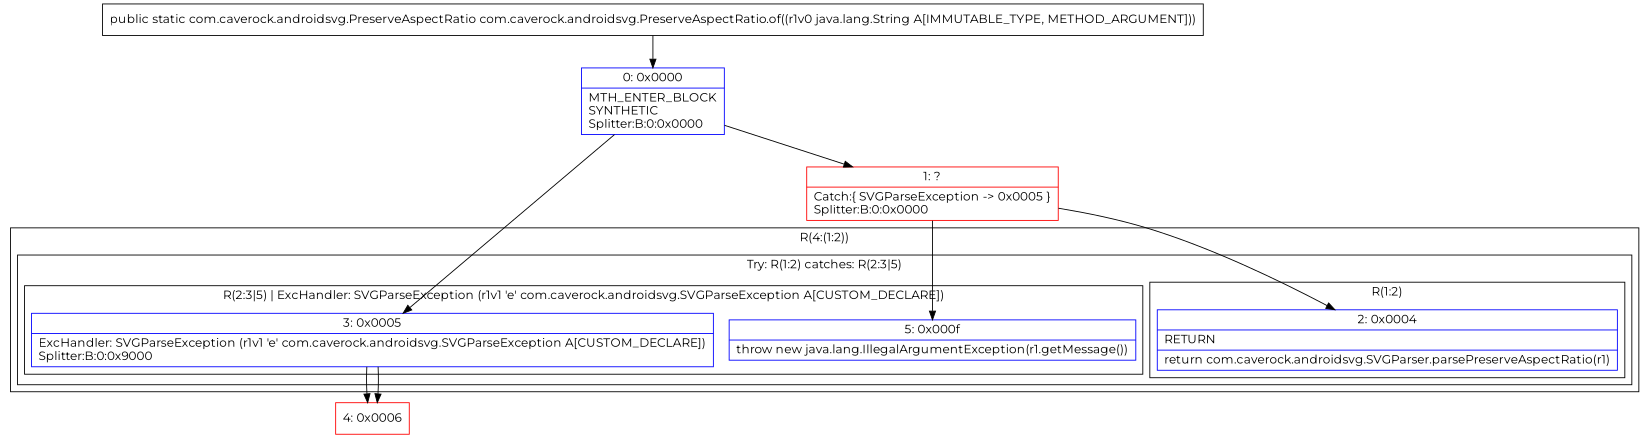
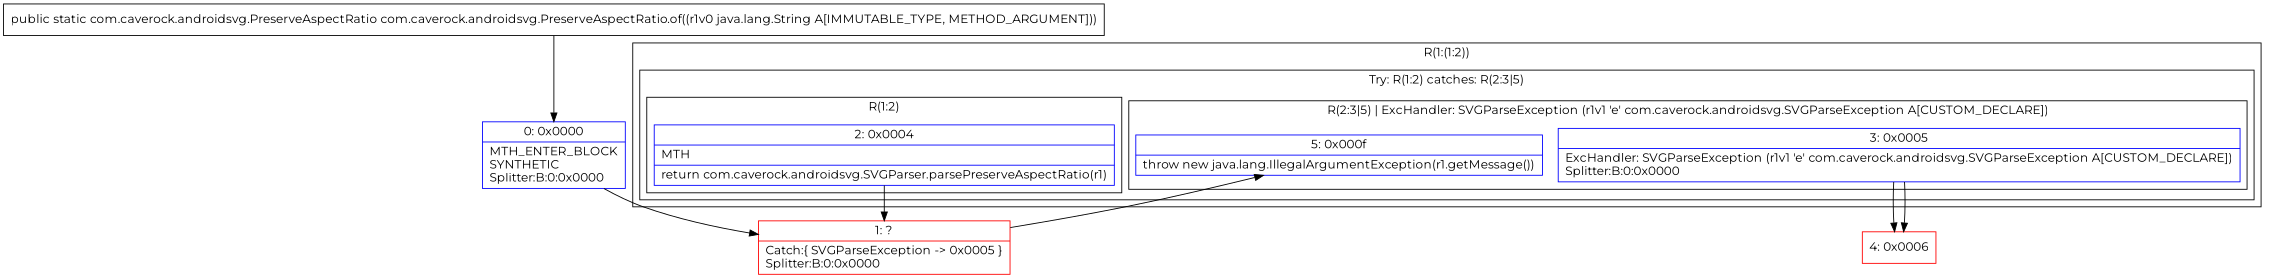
edge "0: 0x0000" -> "3: 0x0005": removed
cluster "R(4:(1:2))": label "R(4:(1:2))" -> "R(1:(1:2))"
edge "1: ?" -> "2: 0x0004": reversed
node "2: 0x0004": text "RETURN" -> "MTH"
node "3: 0x0005": text "Splitter:B:0:0x9000" -> "Splitter:B:0:0x0000"
